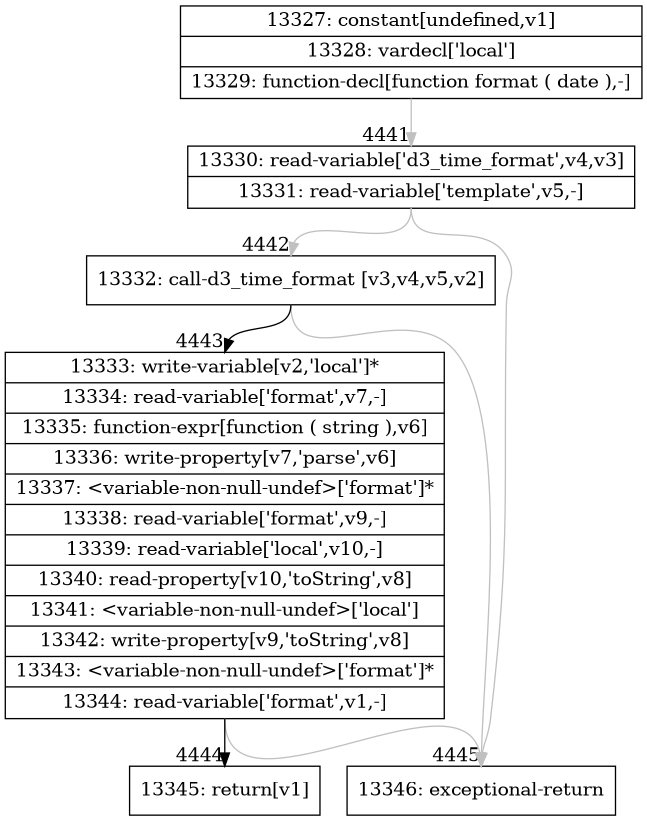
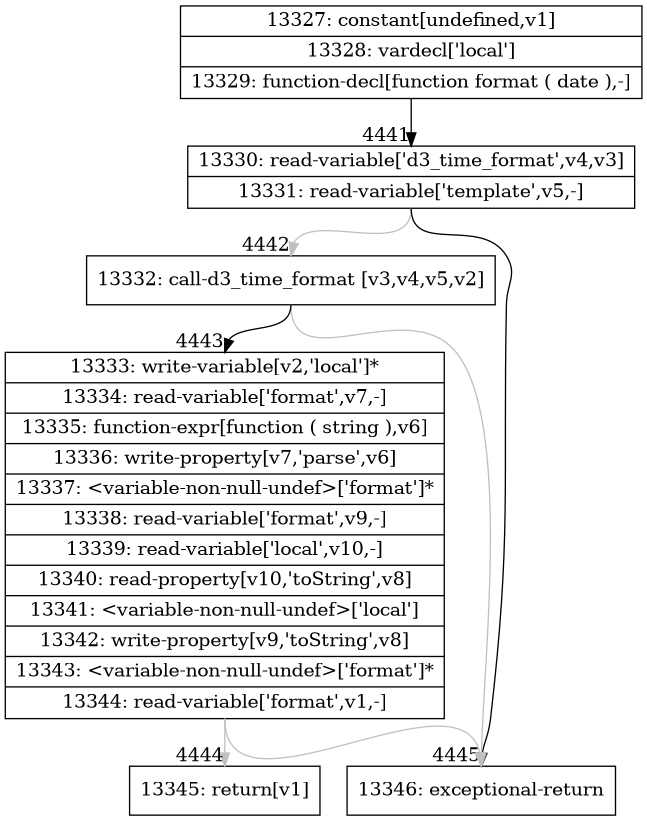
edge "13327: constant[undefined,v1]" -> "13330: read-variable['d3_time_format',v4,v3]": color gray -> black
edge "13330: read-variable['d3_time_format',v4,v3]" -> "13346: exceptional-return": color gray -> black
edge "13333: write-variable[v2,'local']*" -> "13345: return[v1]": color black -> gray
